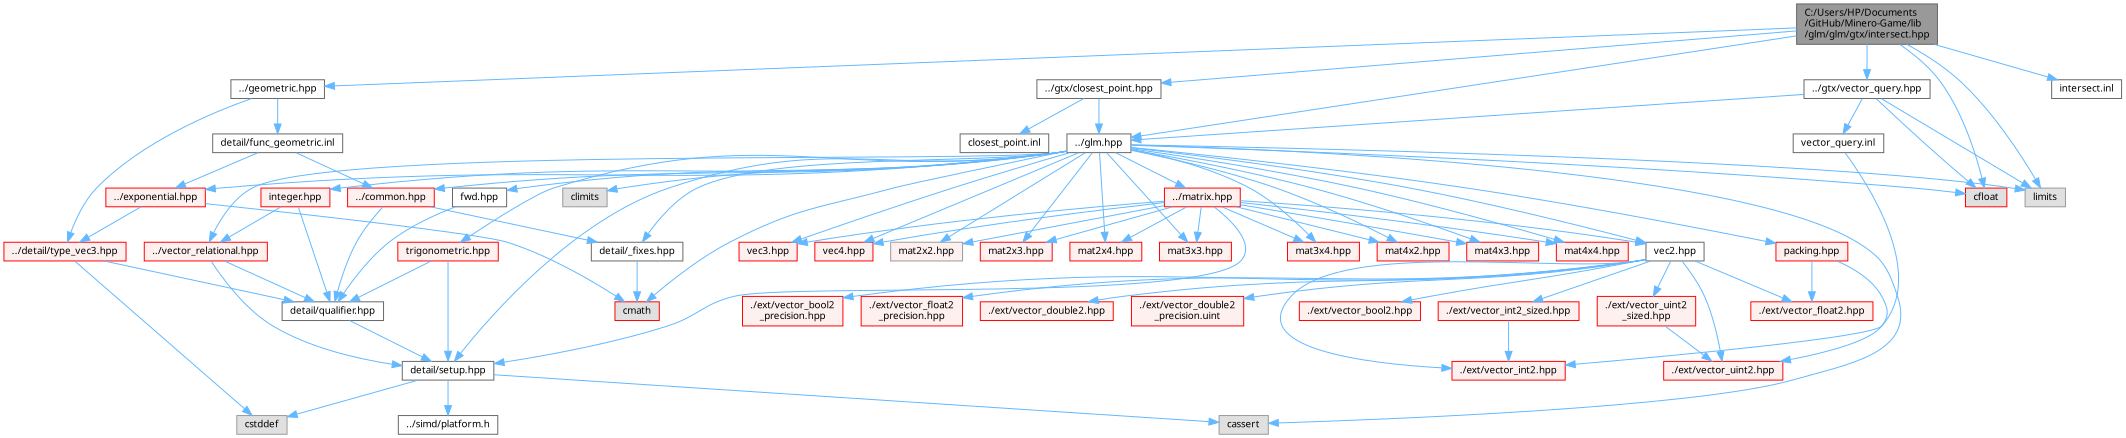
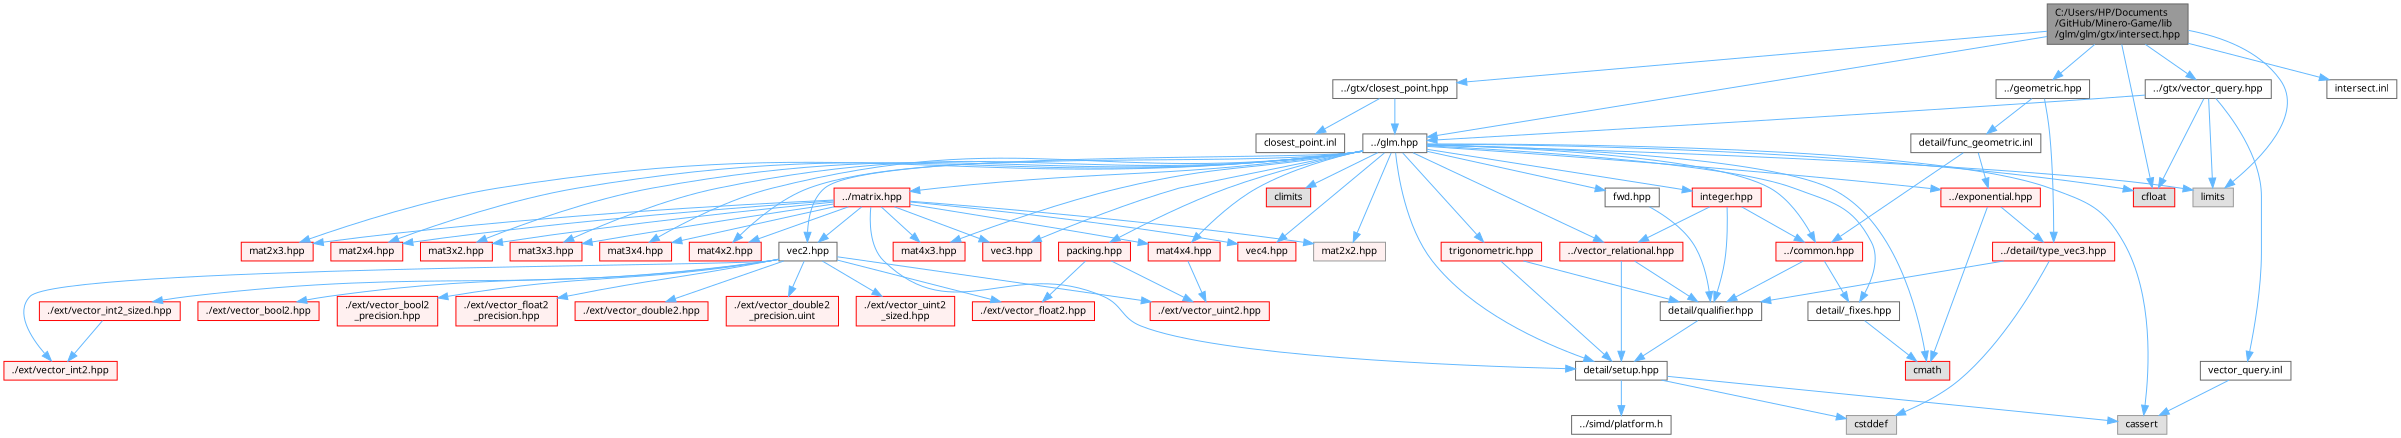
node "climits": color grey60 -> red
edge "integer.hpp" -> "../common.hpp": added
node "mat3x2.hpp": added
edge "vector_query.inl" -> "./ext/vector_int2.hpp": now "vector_query.inl" -> "cassert"
edge "./ext/vector_uint2 _sized.hpp" -> "./ext/vector_uint2.hpp": now "mat4x4.hpp" -> "./ext/vector_uint2.hpp"
